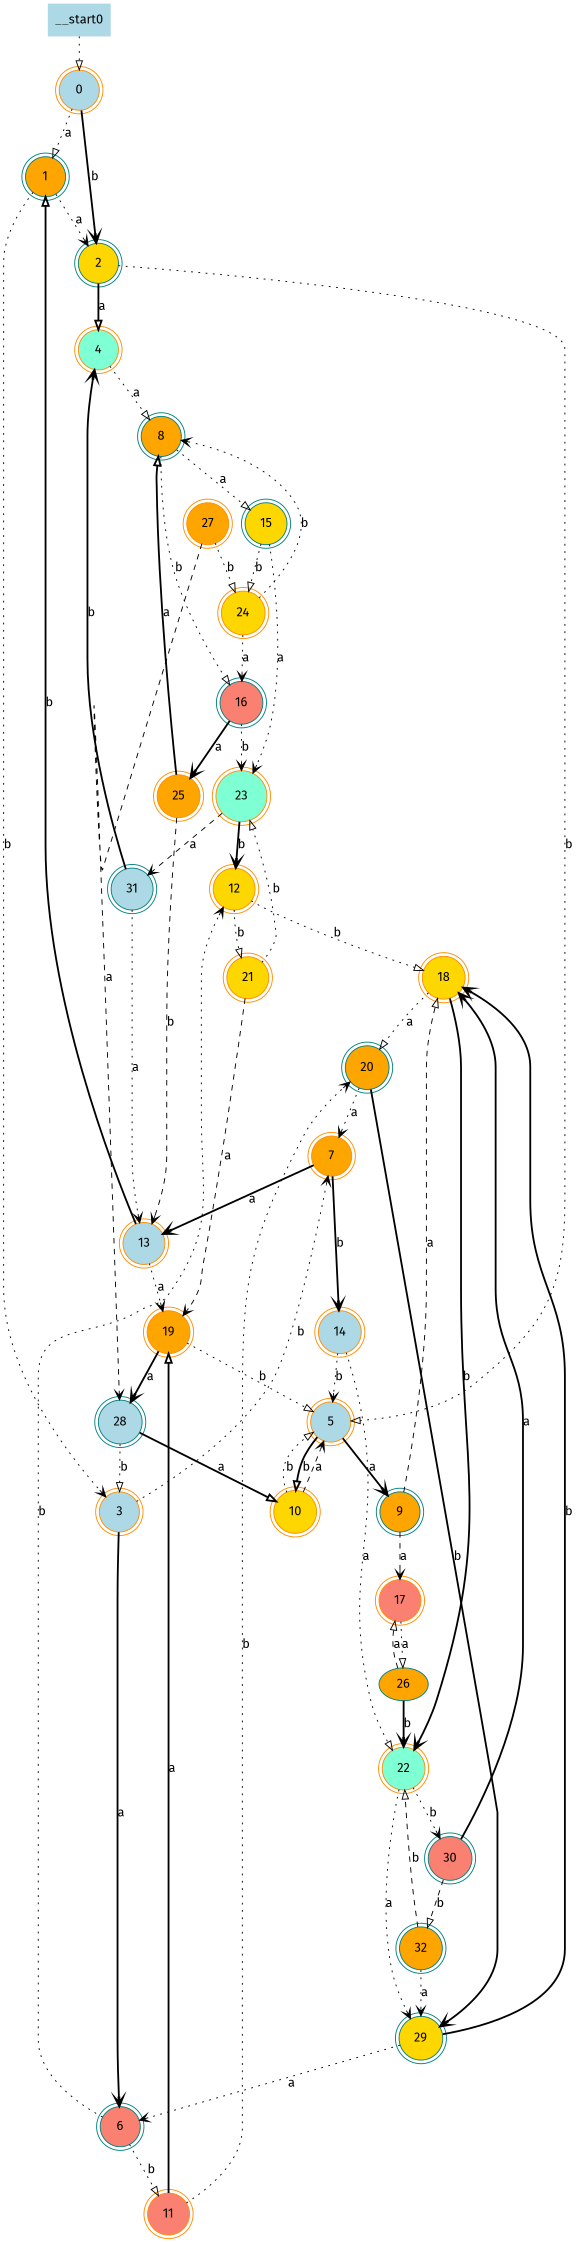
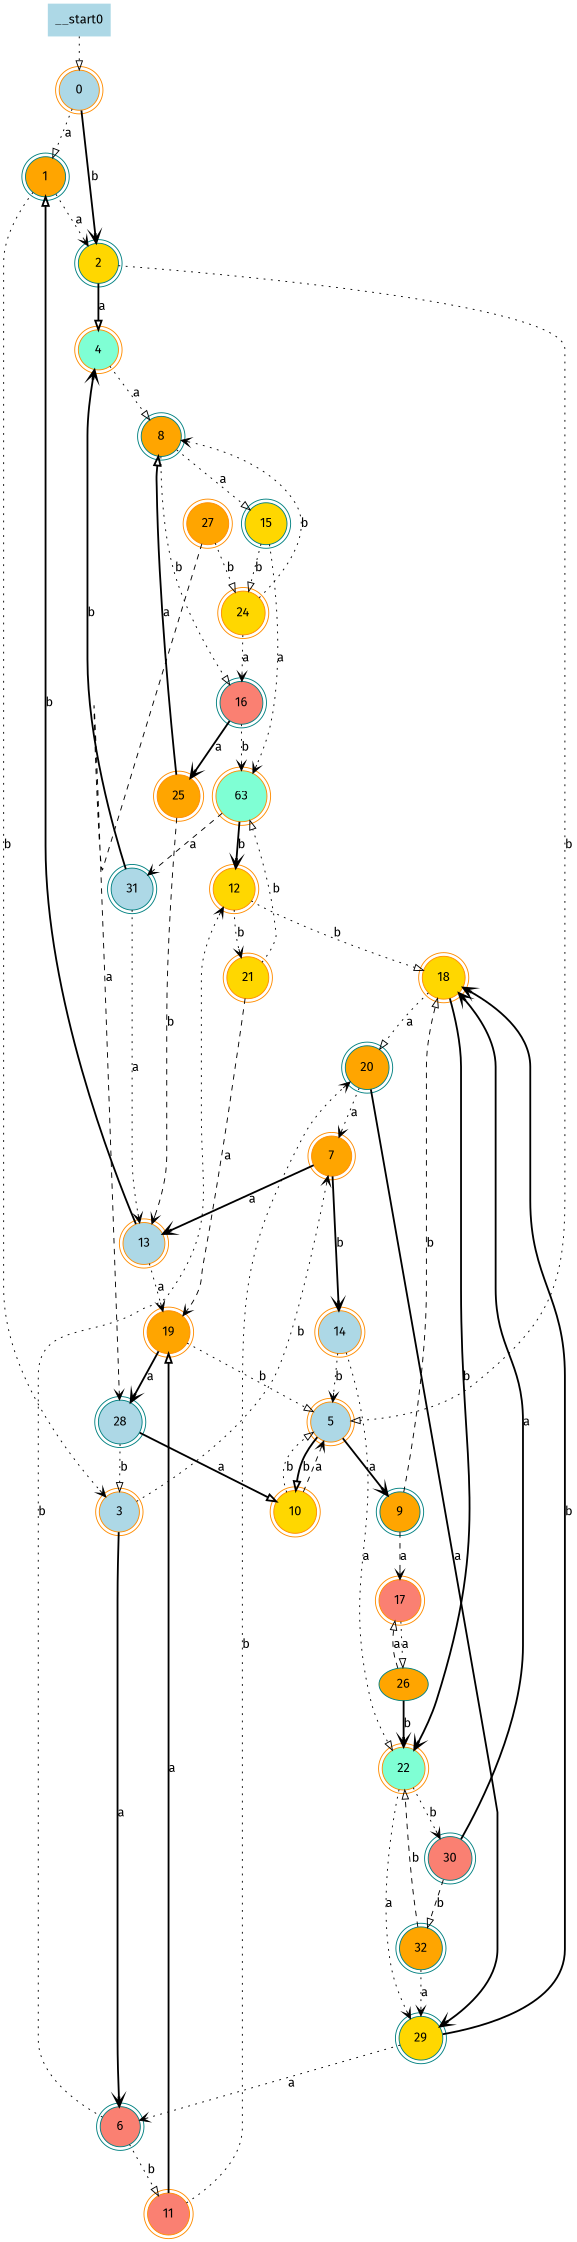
node "23": label "23" -> "63"
edge "12" -> "21": arrowhead onormal -> vee
edge "9" -> "18": label "a" -> "b"
edge "20" -> "29": label "b" -> "a"
